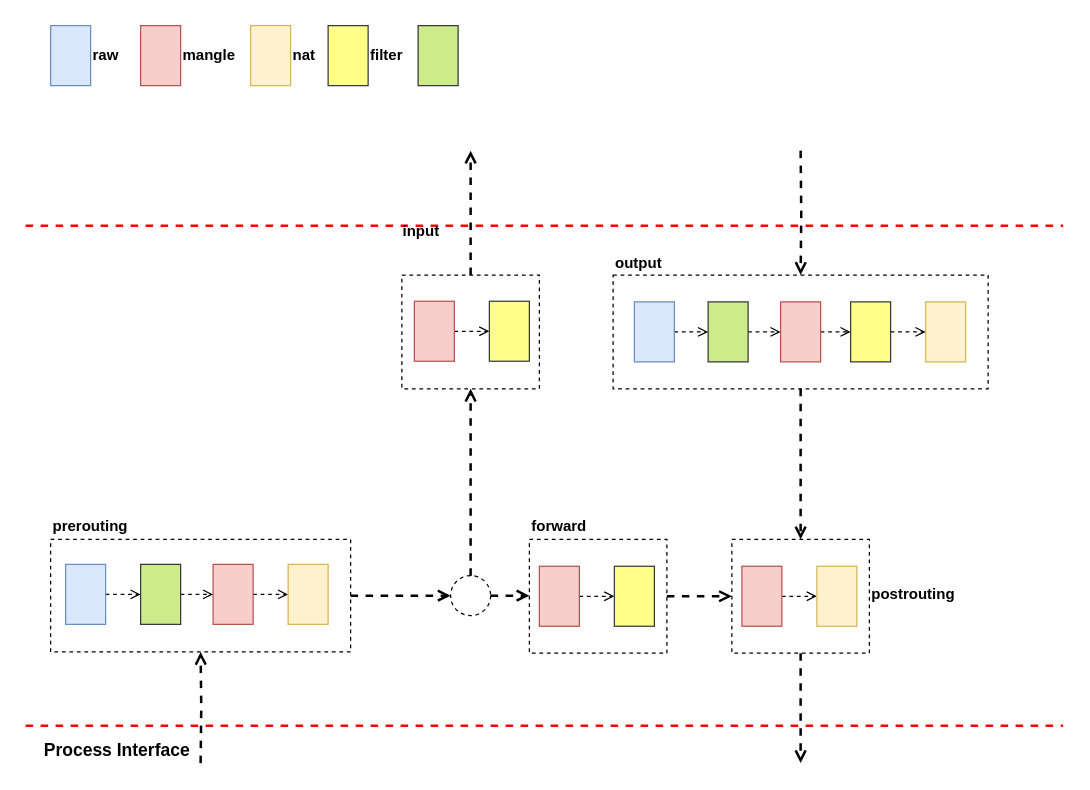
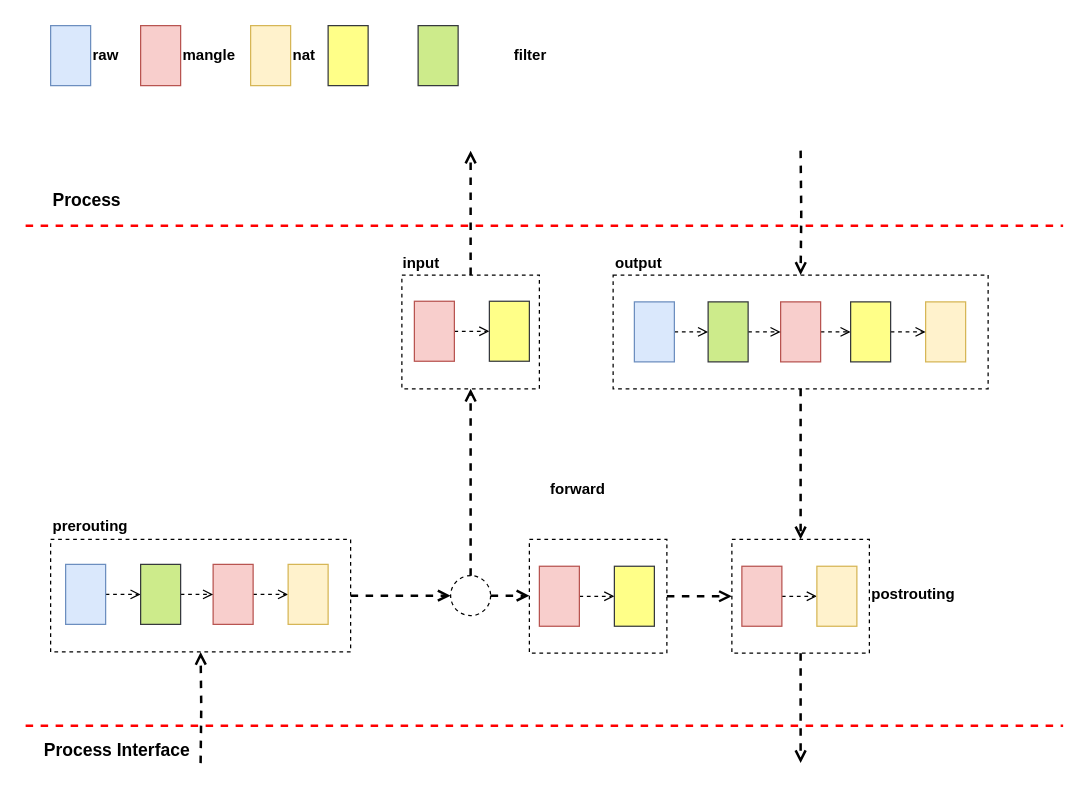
node "filter": moved (393, 56) -> (537, 56)
node "Process": added
node "input": moved (426, 231) -> (426, 263)
node "forward": moved (567, 527) -> (586, 489)
